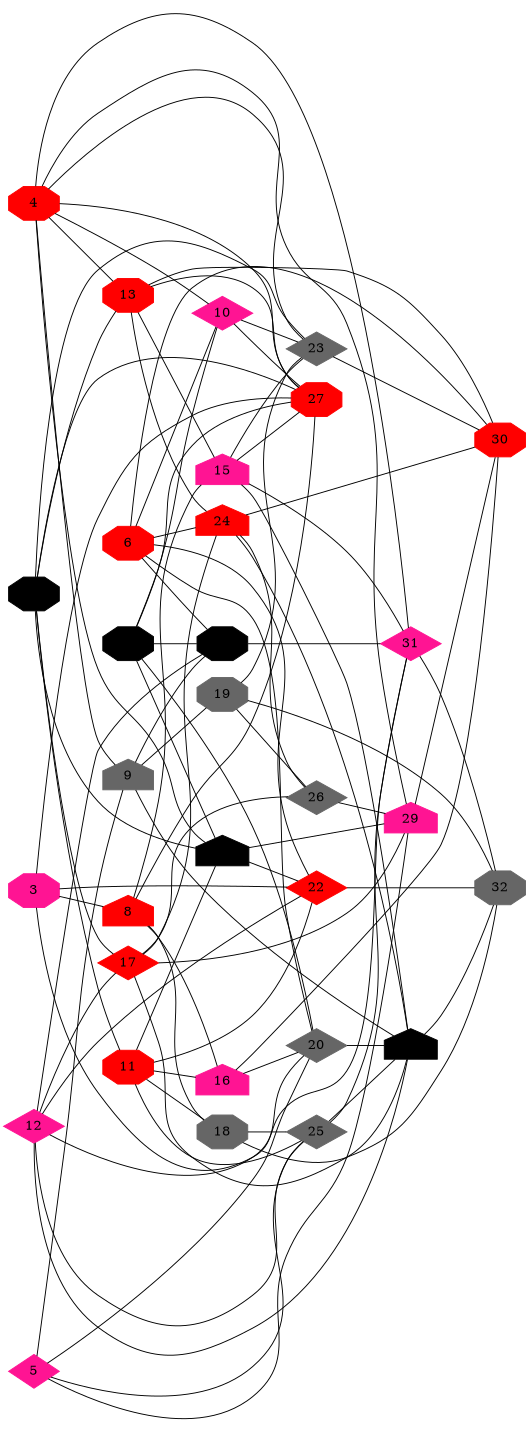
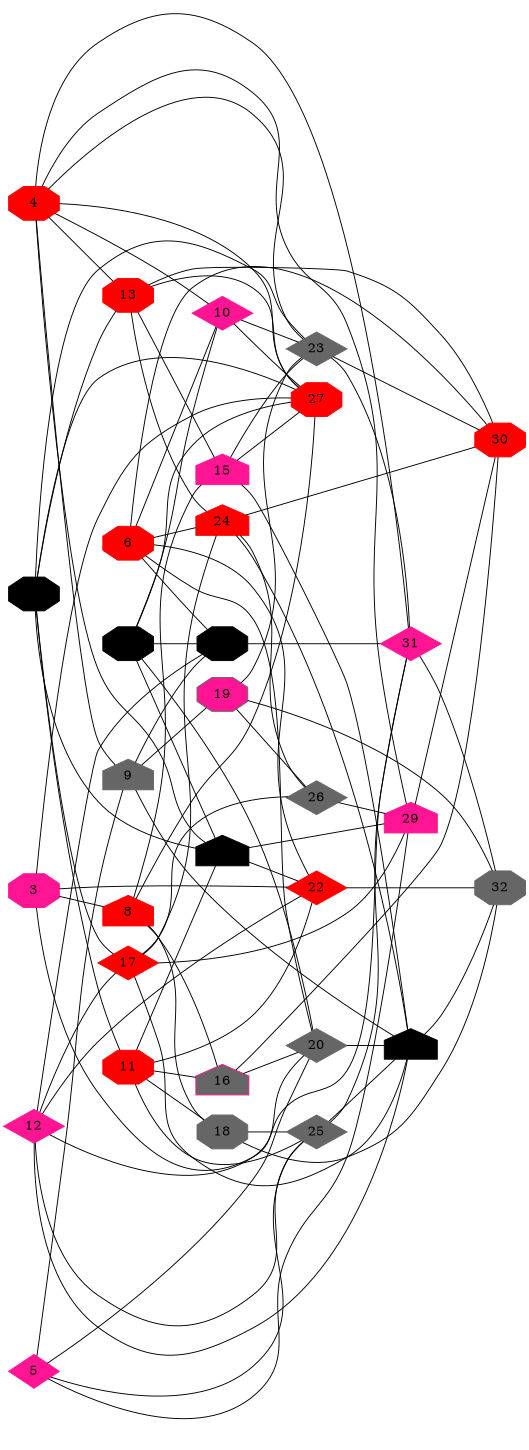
edge "15" -- "31": now "23" -- "31"
node "19": fillcolor gray40 -> deeppink
node "16": fillcolor deeppink -> gray40
